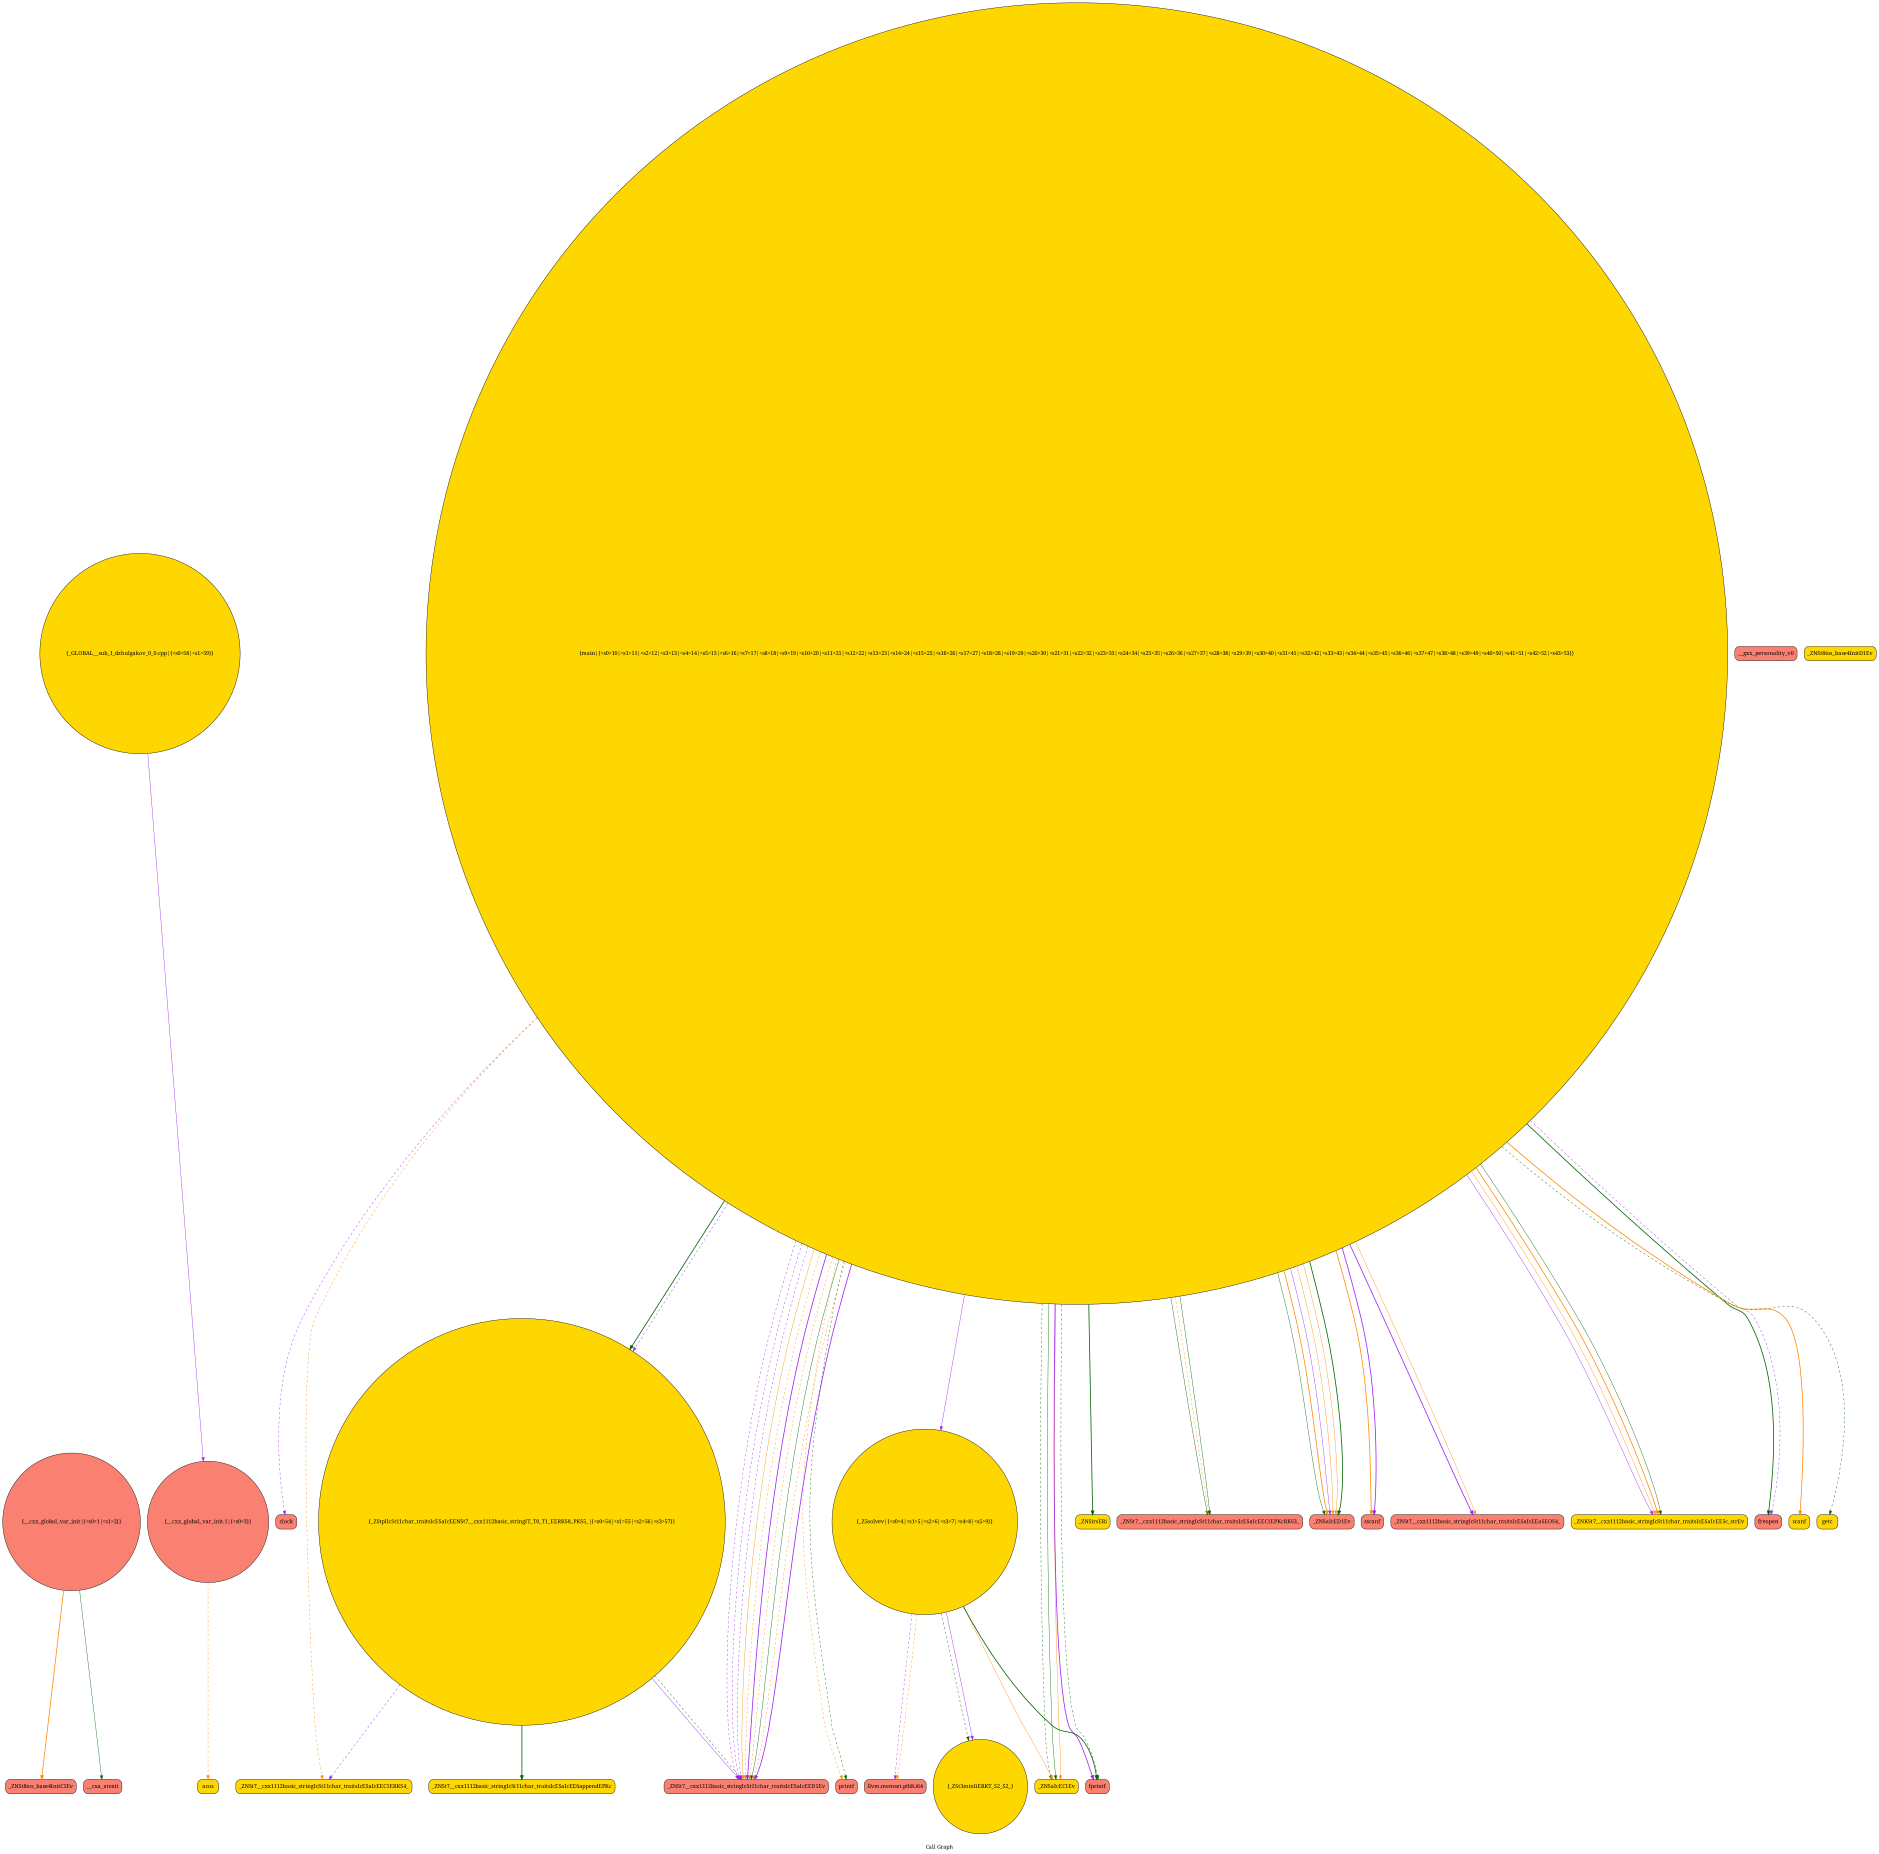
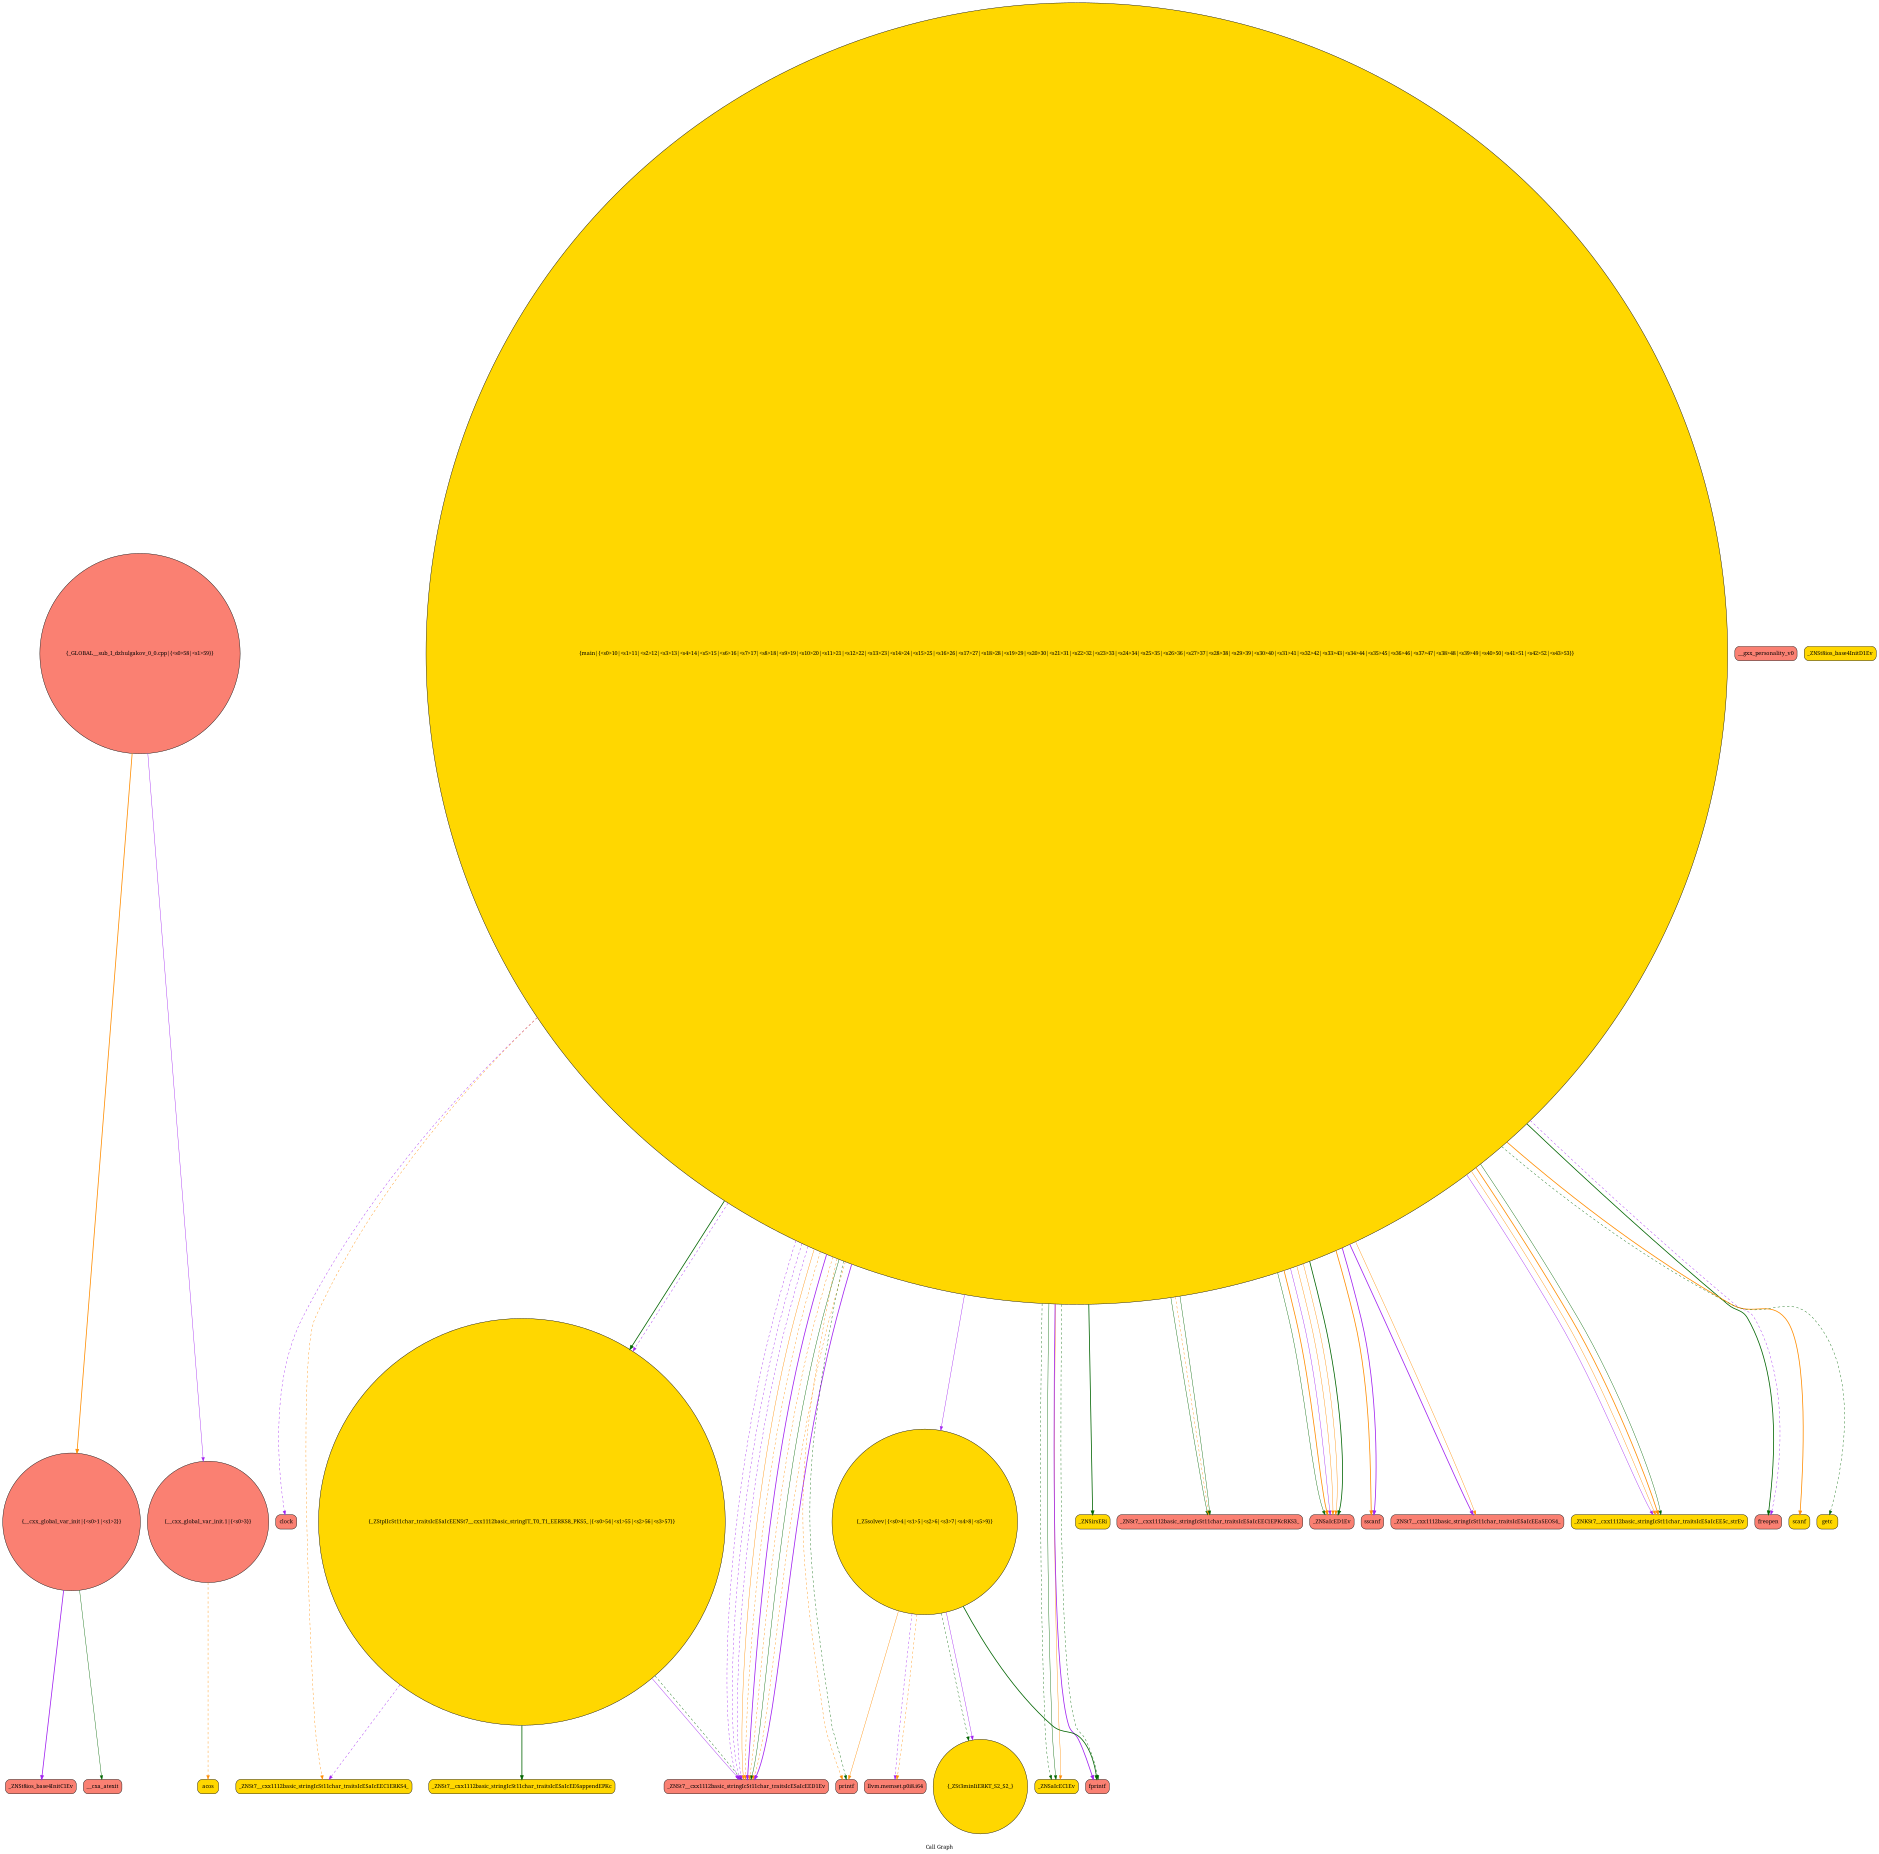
node "{_GLOBAL__sub_I_dzhulgakov_0_0.cpp|{<s0>58|<s1>59}}": fillcolor gold -> salmon
edge "{_GLOBAL__sub_I_dzhulgakov_0_0.cpp|{<s0>58|<s1>59}}" -> "{__cxx_global_var_init|{<s0>1|<s1>2}}": added
edge "{__cxx_global_var_init|{<s0>1|<s1>2}}" -> "_ZNSt8ios_base4InitC1Ev": color darkorange -> purple
edge "{_Z5solvev|{<s0>4|<s1>5|<s2>6|<s3>7|<s4>8|<s5>9}}" -> "_ZNSaIcEC1Ev": now "{_Z5solvev|{<s0>4|<s1>5|<s2>6|<s3>7|<s4>8|<s5>9}}" -> "printf"
